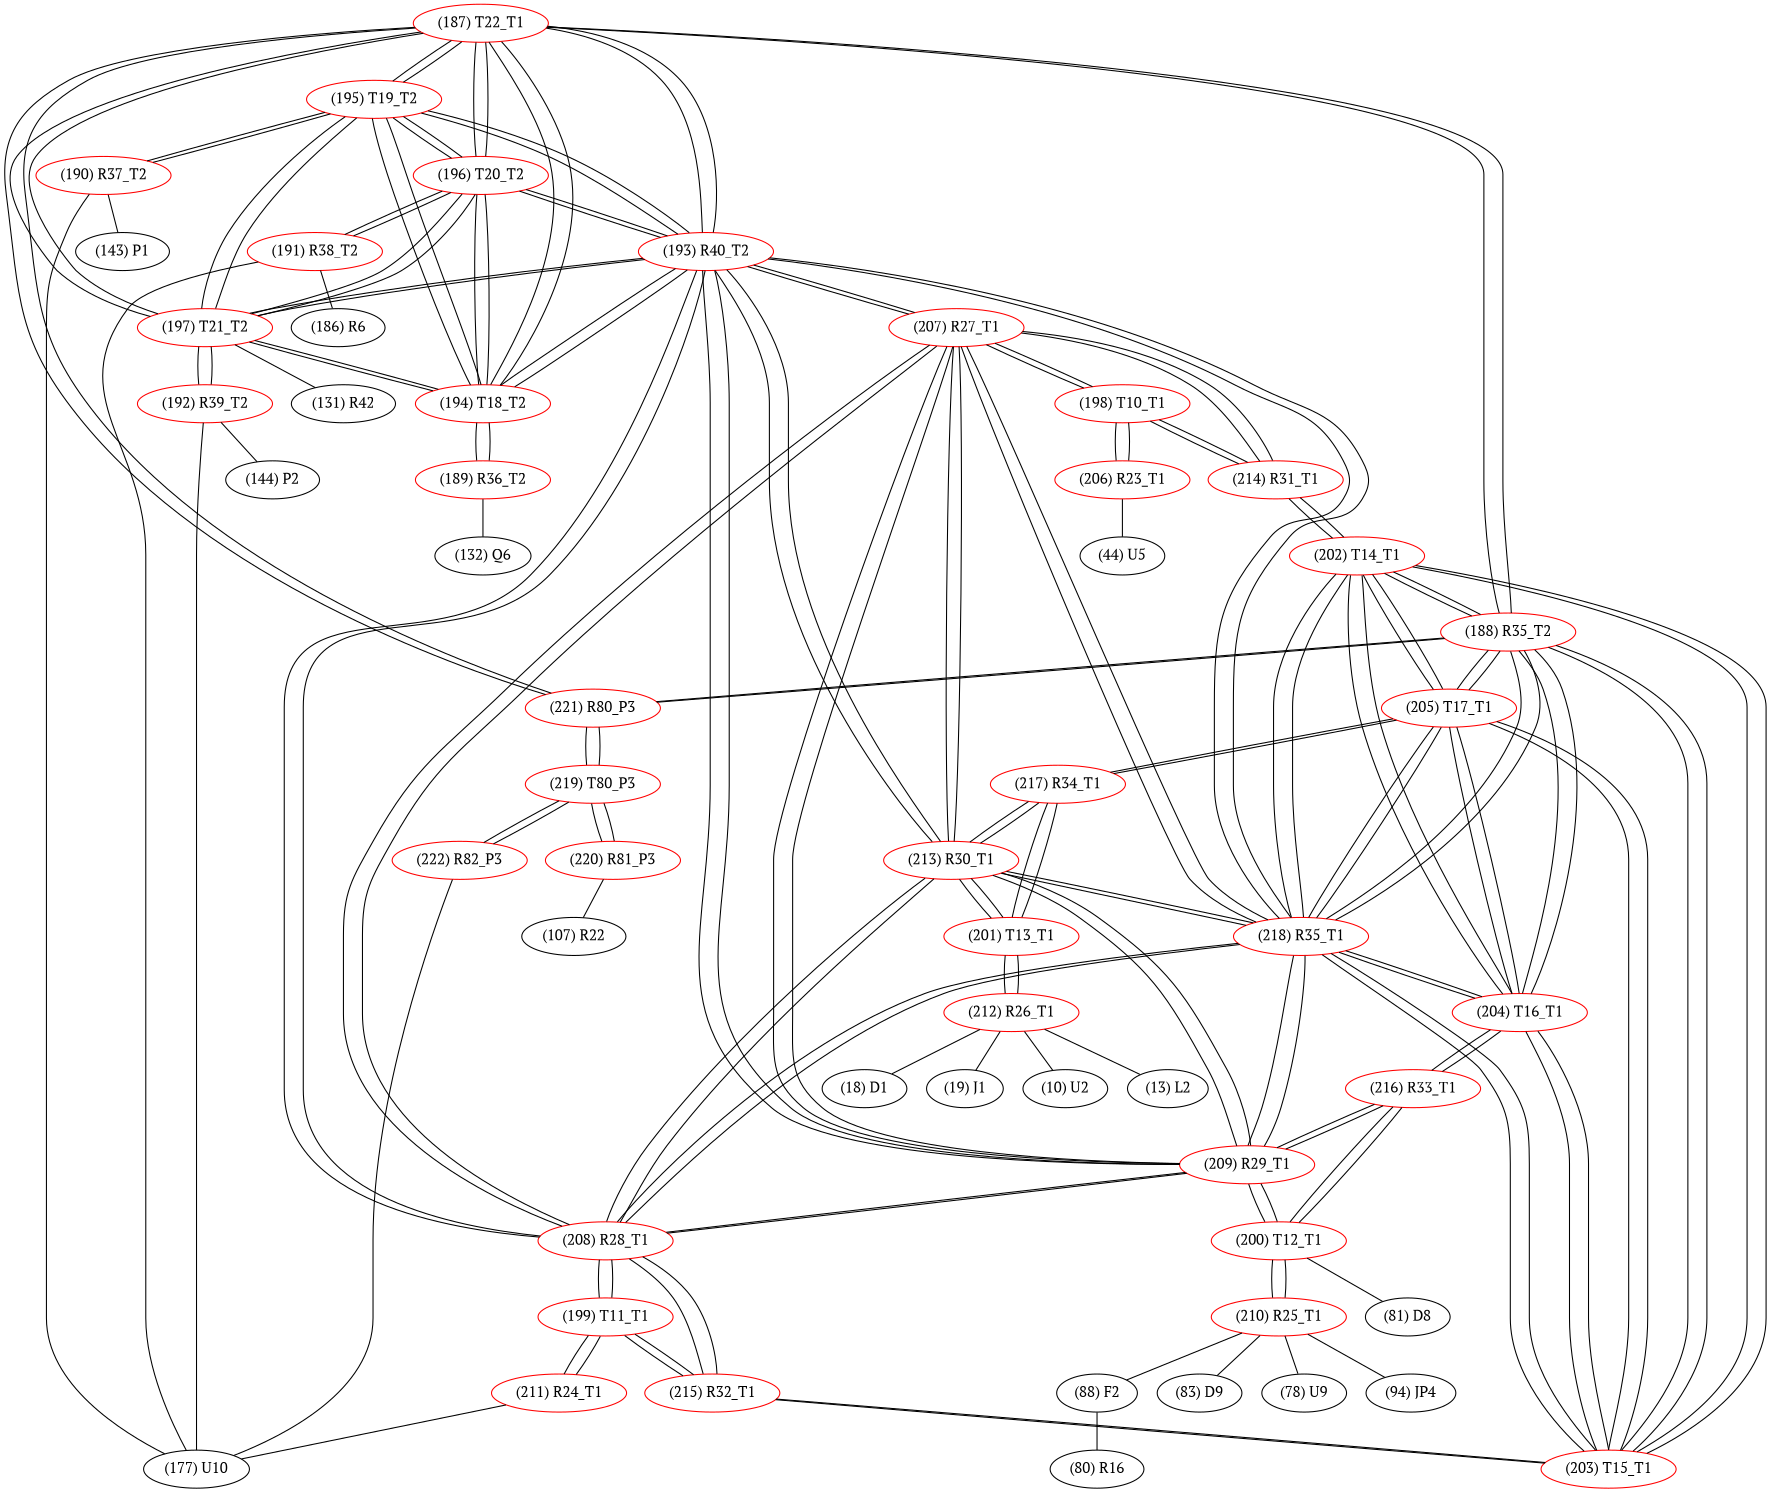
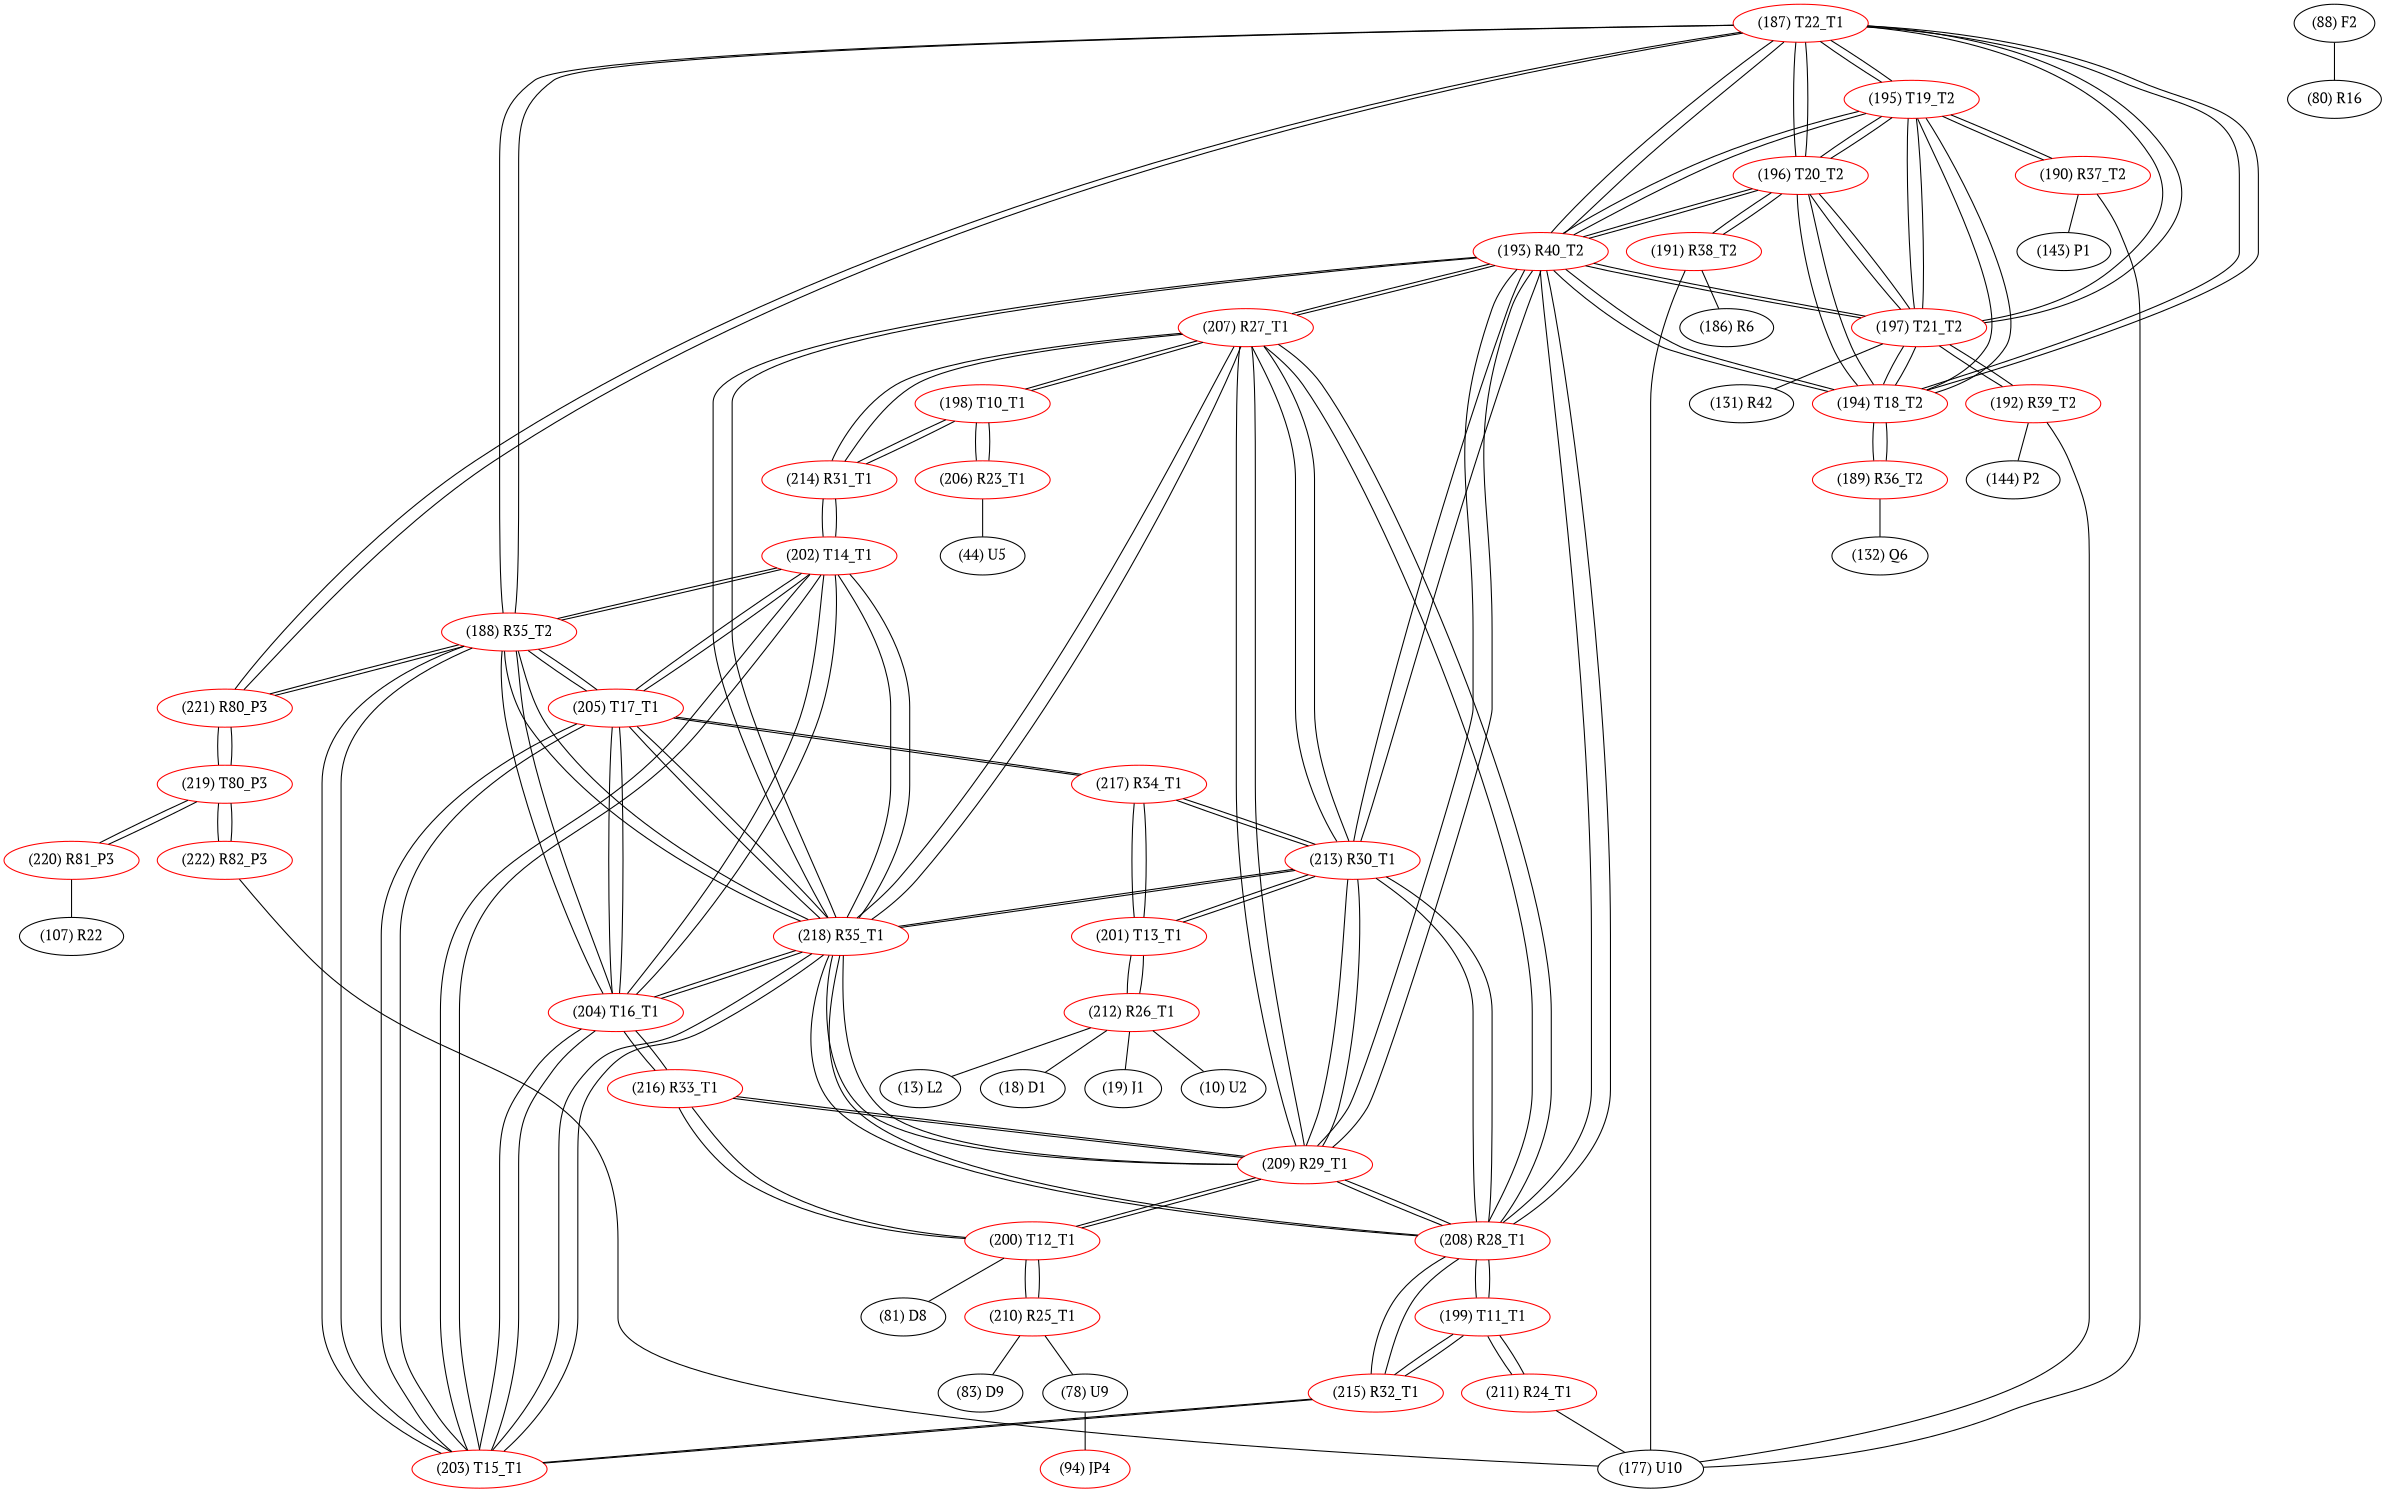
edge "(210) R25_T1" -- "(88) F2": removed
edge "(210) R25_T1" -- "(94) JP4": now "(78) U9" -- "(94) JP4"
node "(94) JP4": color black -> red
